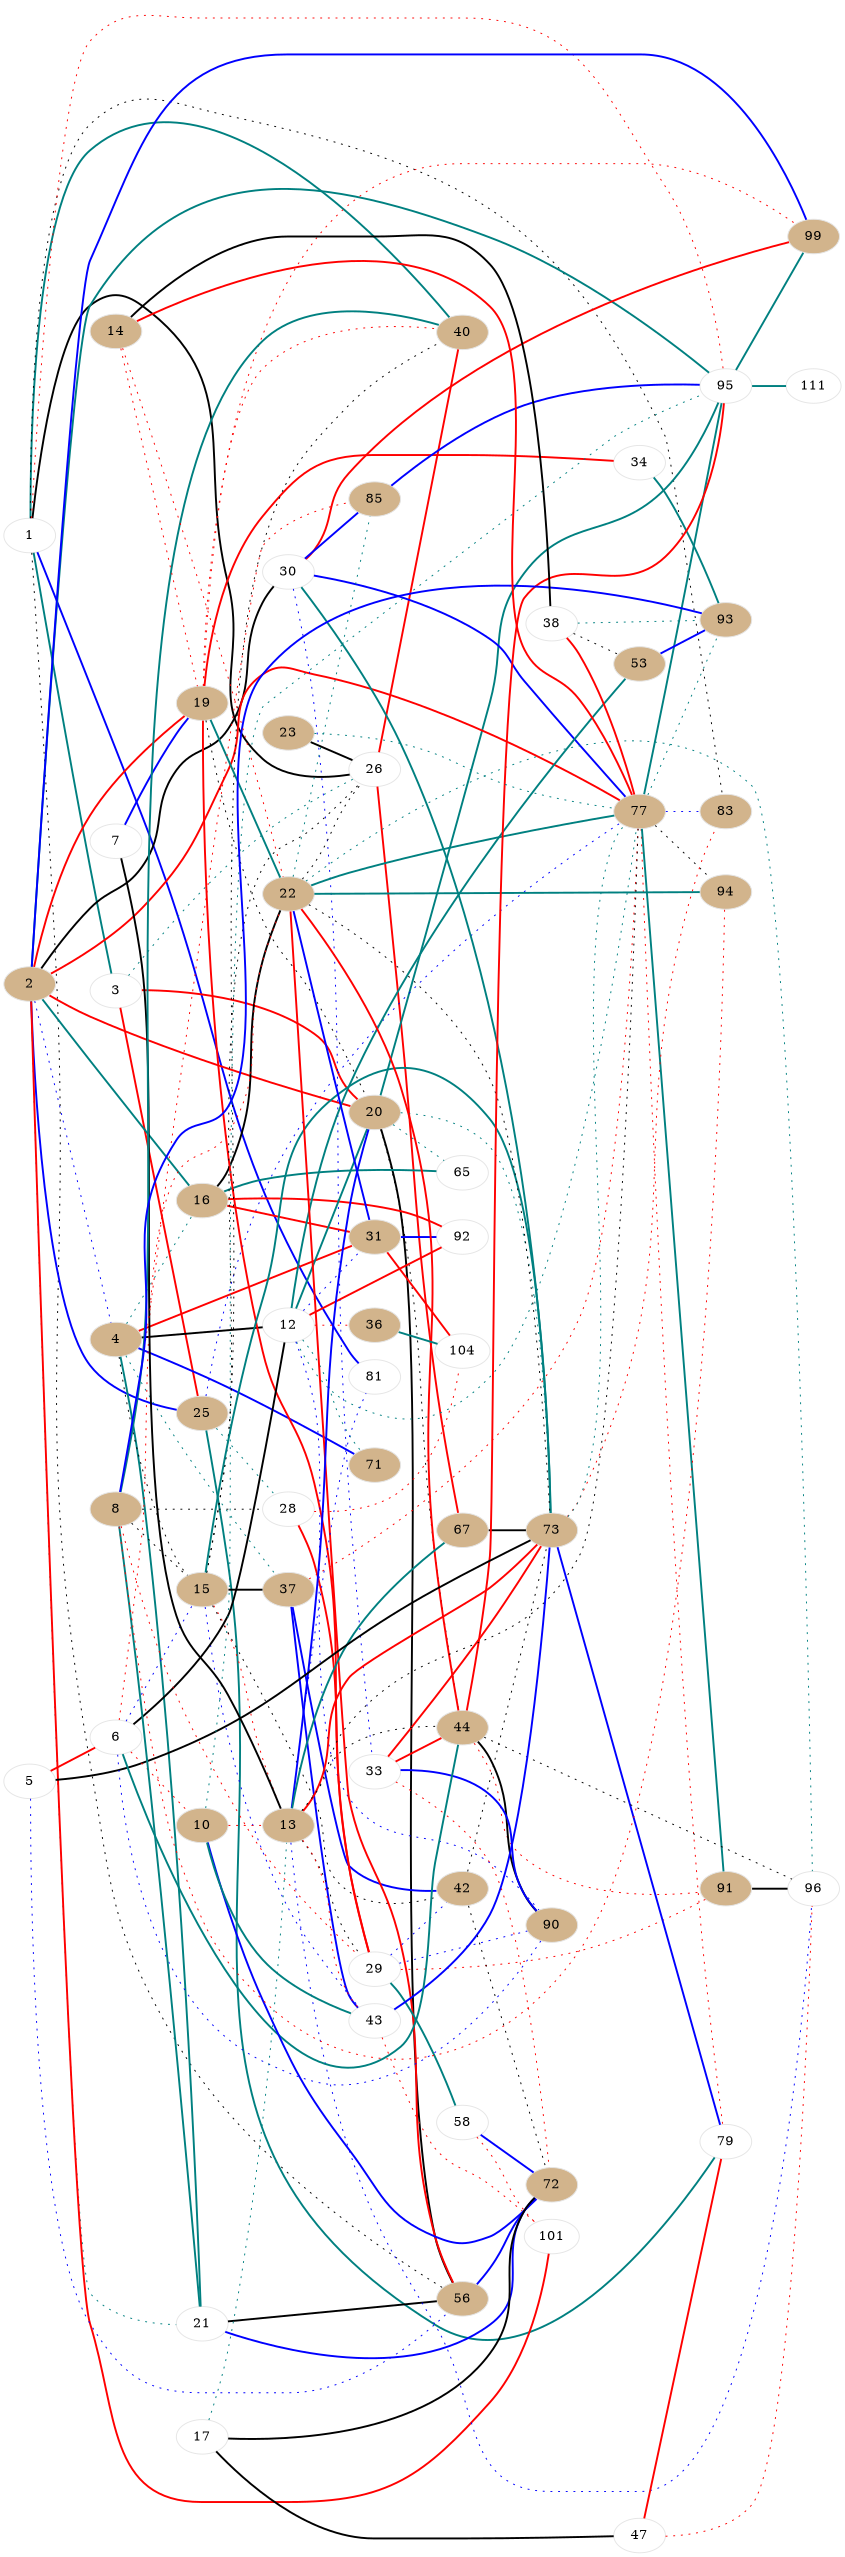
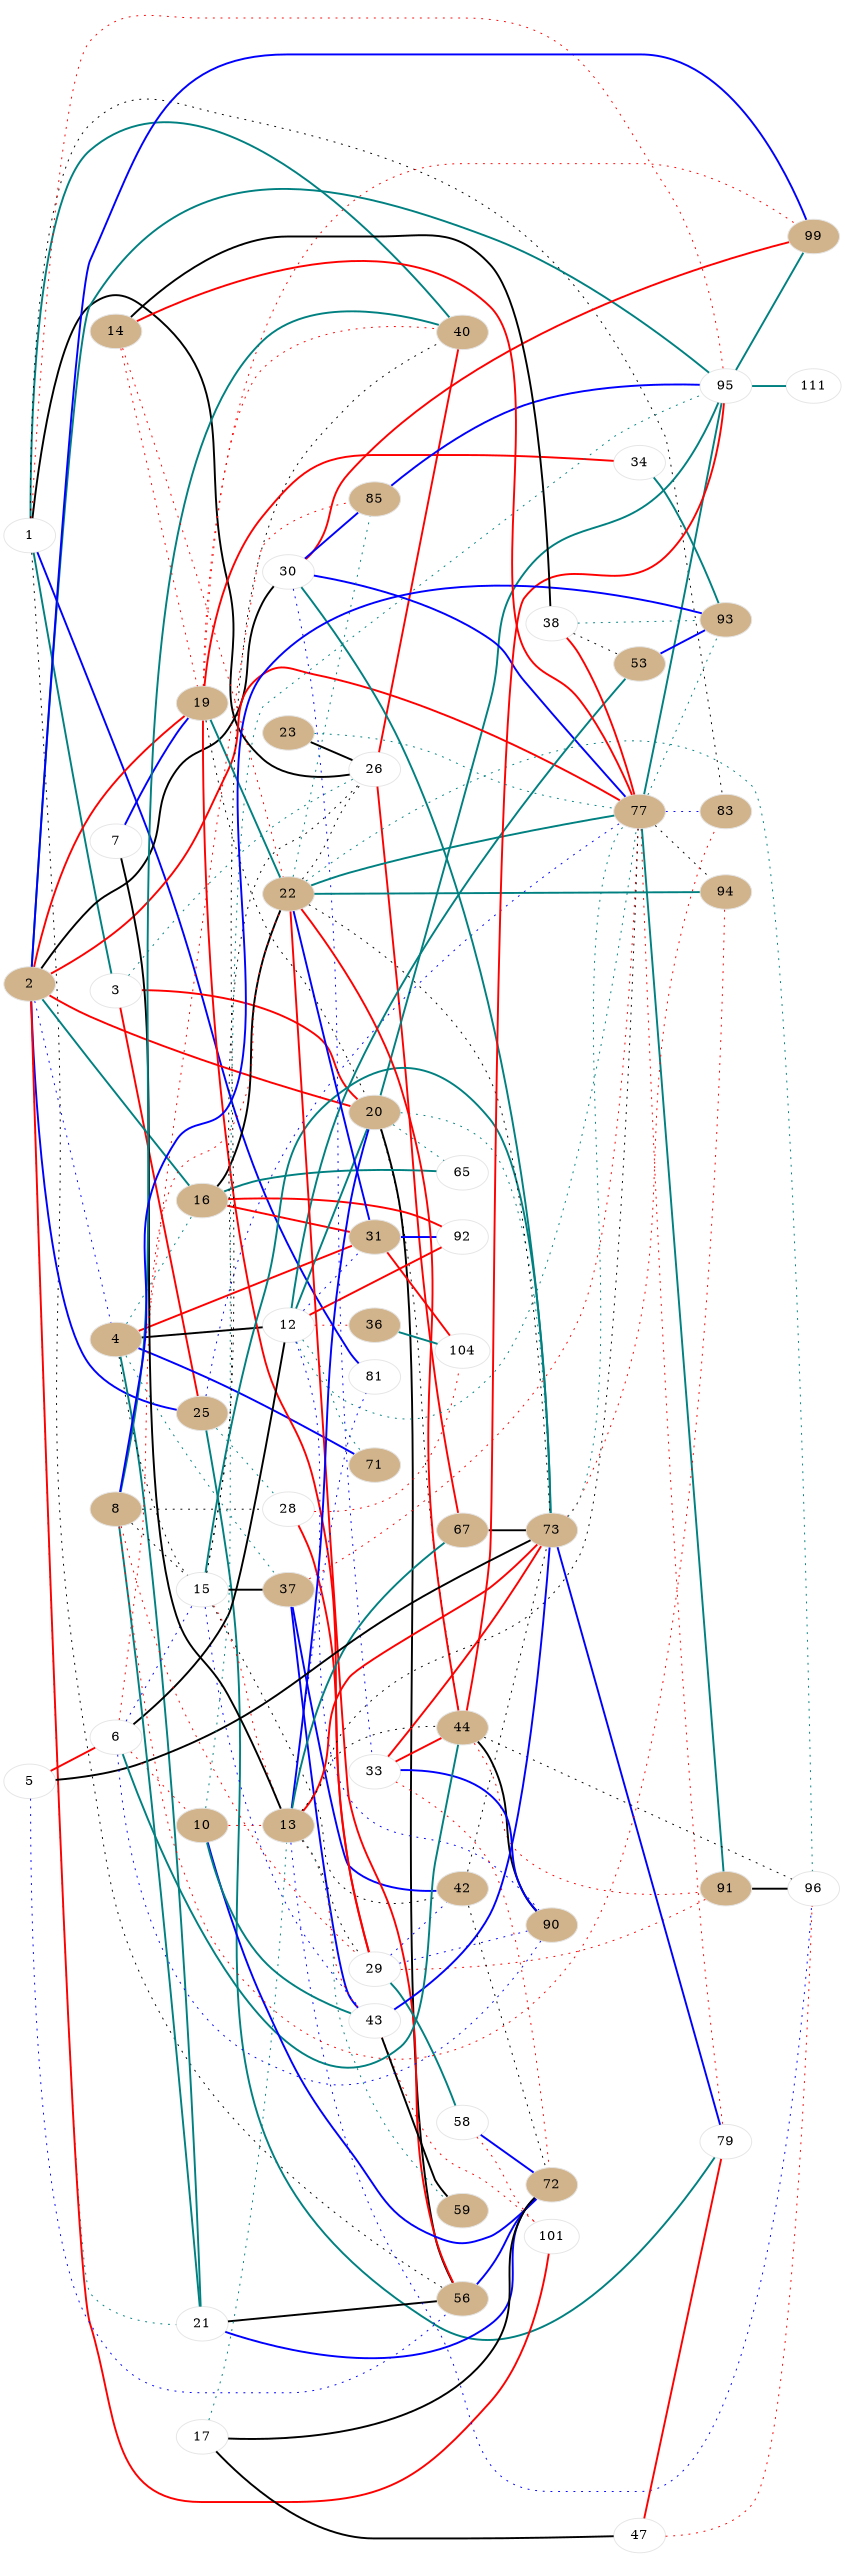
node "15": fillcolor tan -> white
node "59": added
